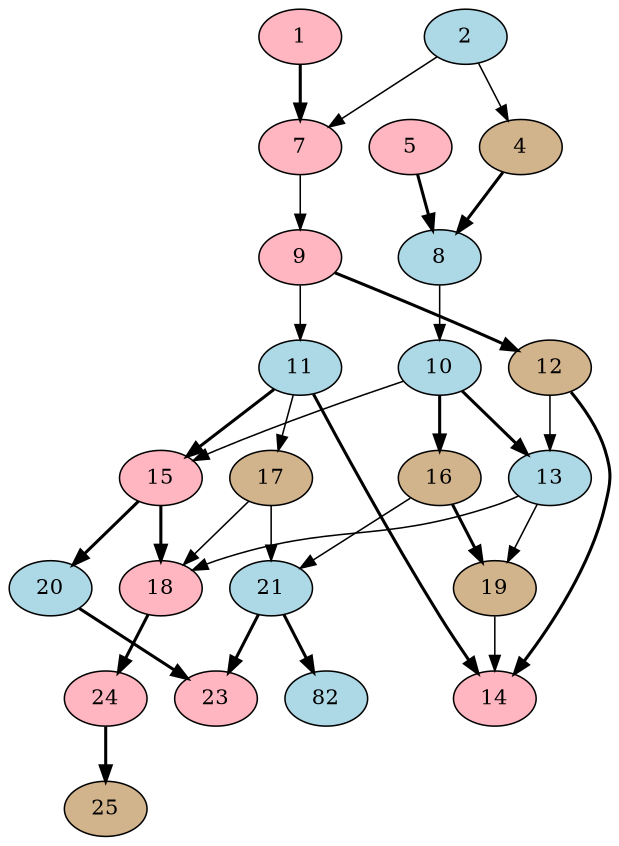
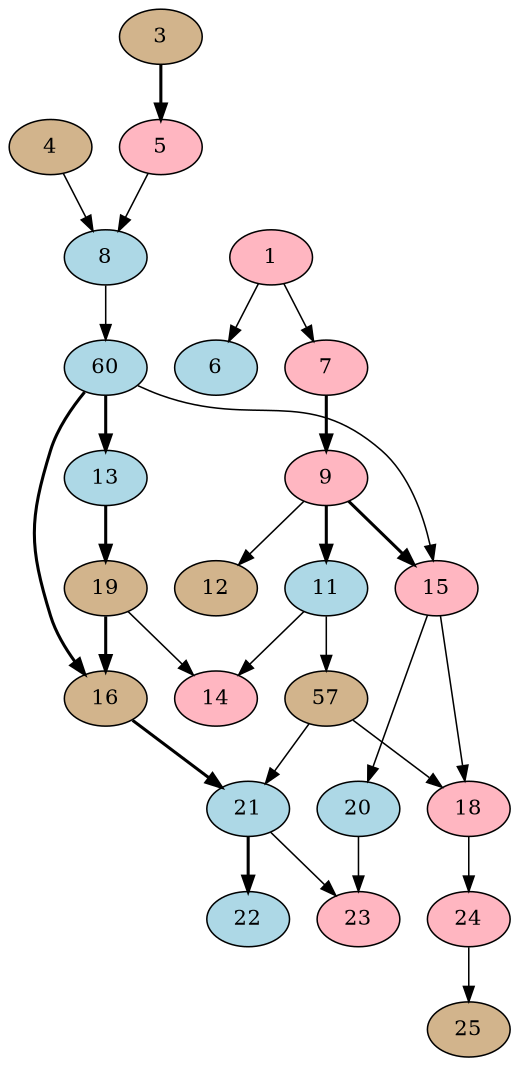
node "3": added
node "2": removed
edge "1" -> "7": style bold -> solid
edge "7" -> "9": style solid -> bold
edge "5" -> "8": style bold -> solid
edge "4" -> "8": style bold -> solid
edge "9" -> "11": style solid -> bold
edge "9" -> "12": style bold -> solid
node "6": added
node "10": label "10" -> "60"
edge "12" -> "13": removed
edge "11" -> "15": now "9" -> "15"
node "17": label "17" -> "57"
edge "15" -> "18": style bold -> solid
edge "16" -> "19": reversed
edge "13" -> "19": style solid -> bold
edge "15" -> "20": style bold -> solid
edge "12" -> "14": removed
edge "13" -> "18": removed
edge "11" -> "14": style bold -> solid
edge "16" -> "21": style solid -> bold
edge "18" -> "24": style bold -> solid
edge "21" -> "23": style bold -> solid
edge "20" -> "23": style bold -> solid
node "82": label "82" -> "22"
edge "24" -> "25": style bold -> solid
